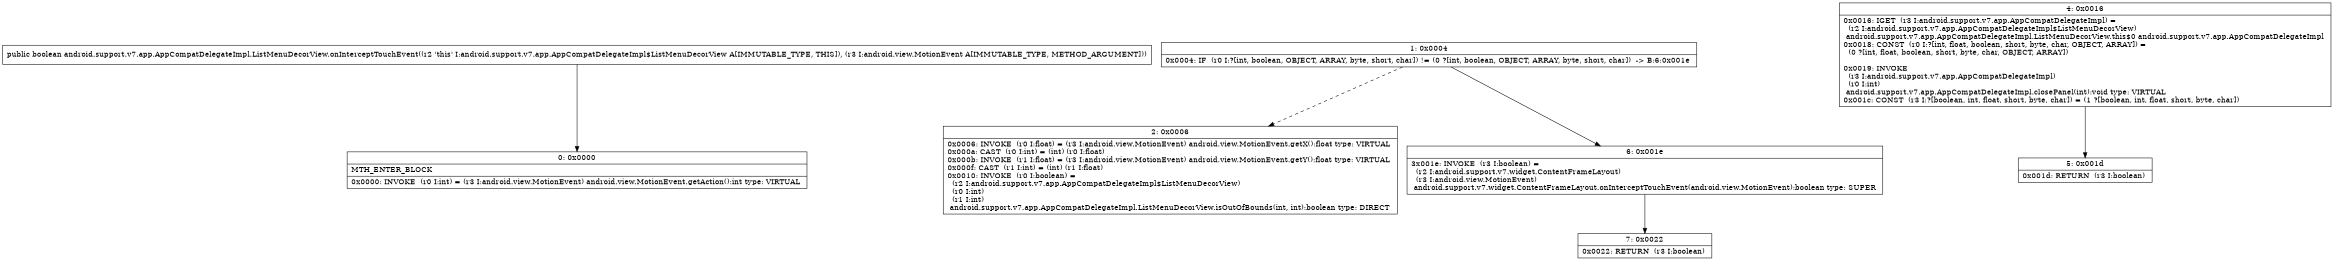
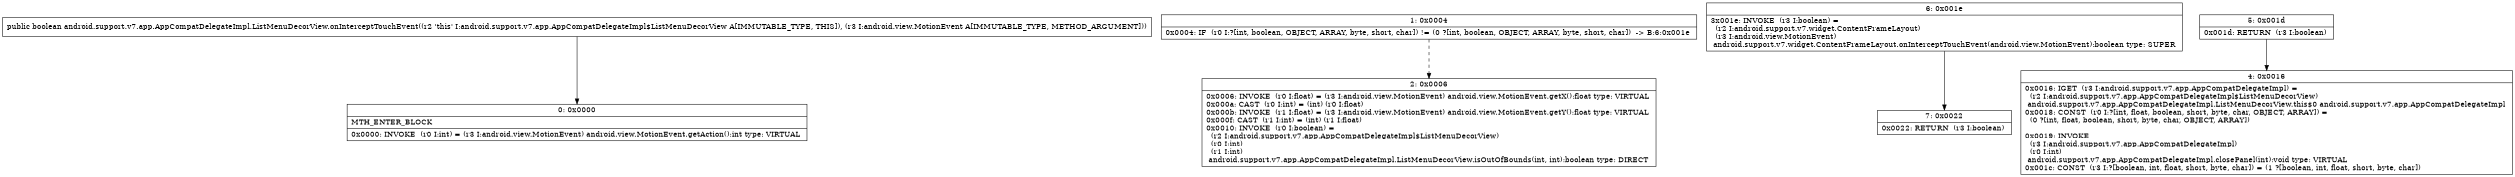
edge "1: 0x0004" -> "6: 0x001e": removed
edge "4: 0x0016" -> "5: 0x001d": reversed
